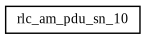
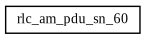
node "rlc_am_pdu_sn_10": label "rlc_am_pdu_sn_10" -> "rlc_am_pdu_sn_60"
